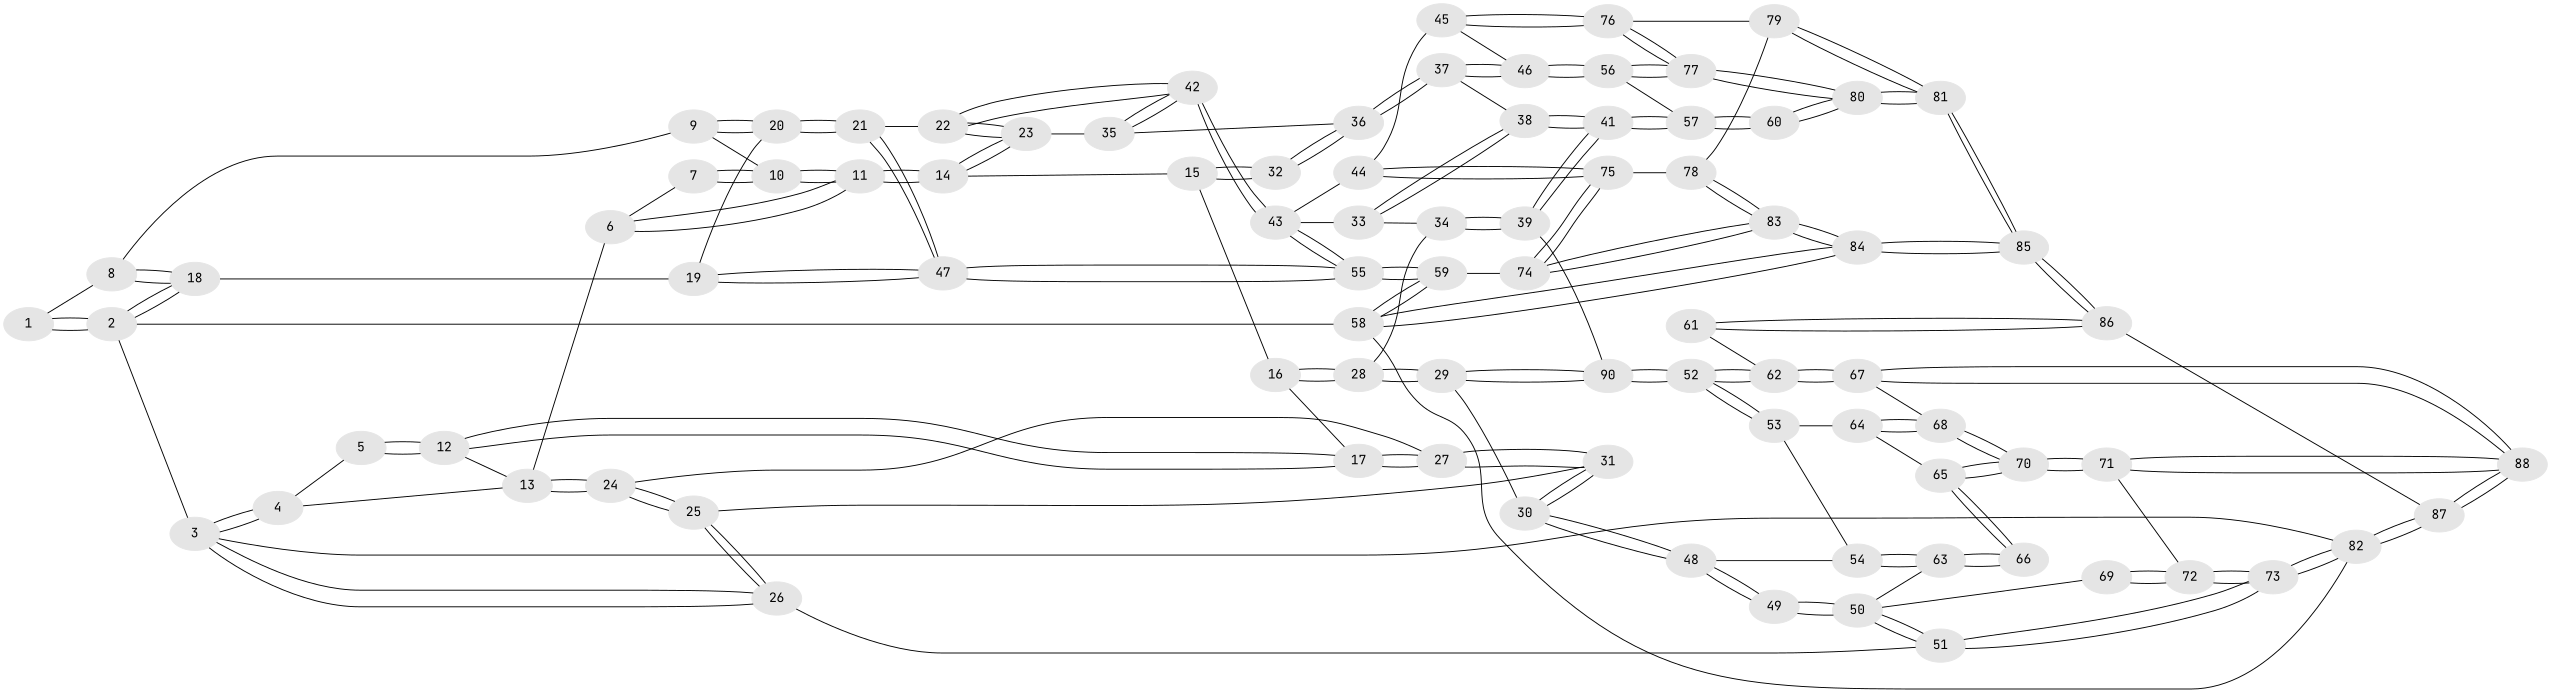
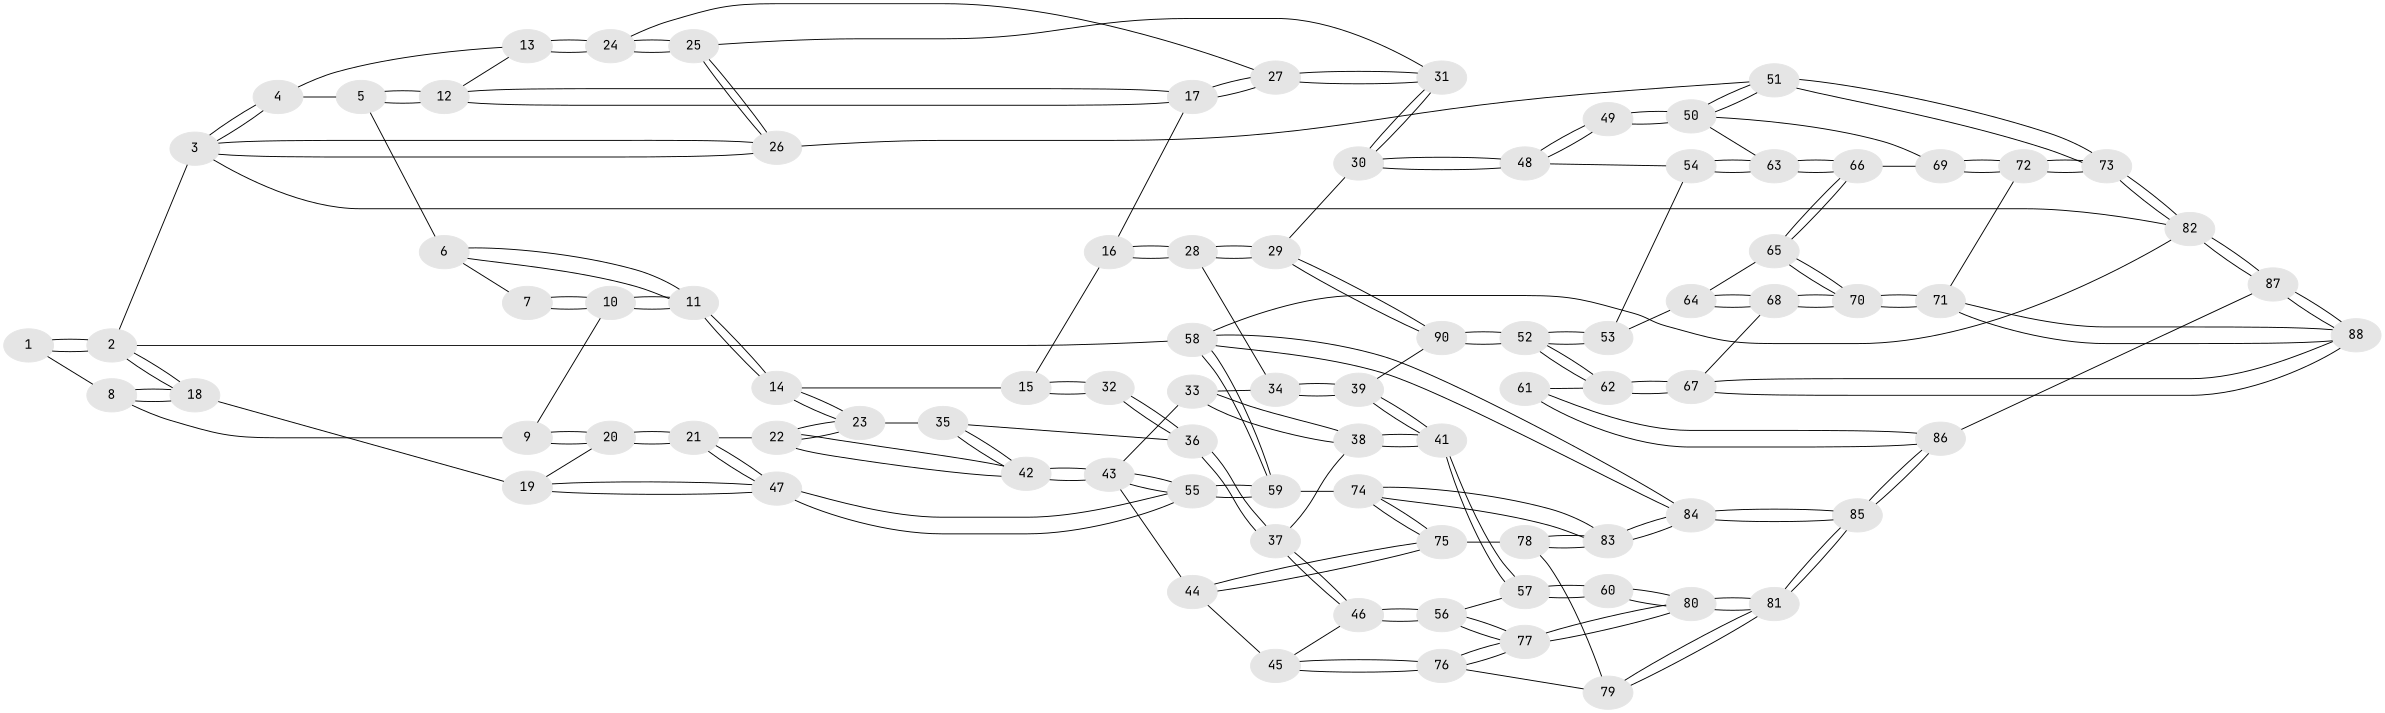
edge "66" -- "69": added
edge "6" -- "13": now "6" -- "5"
